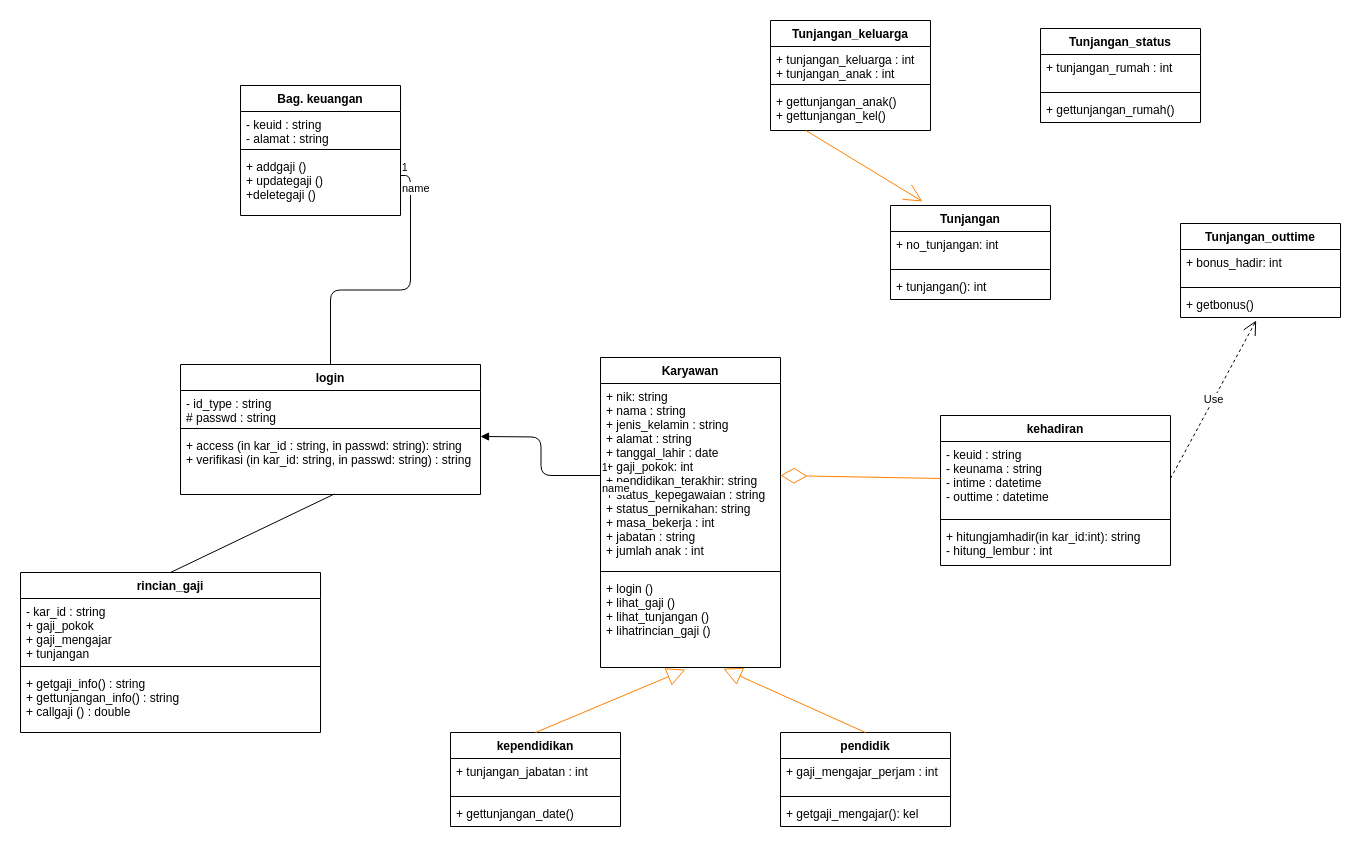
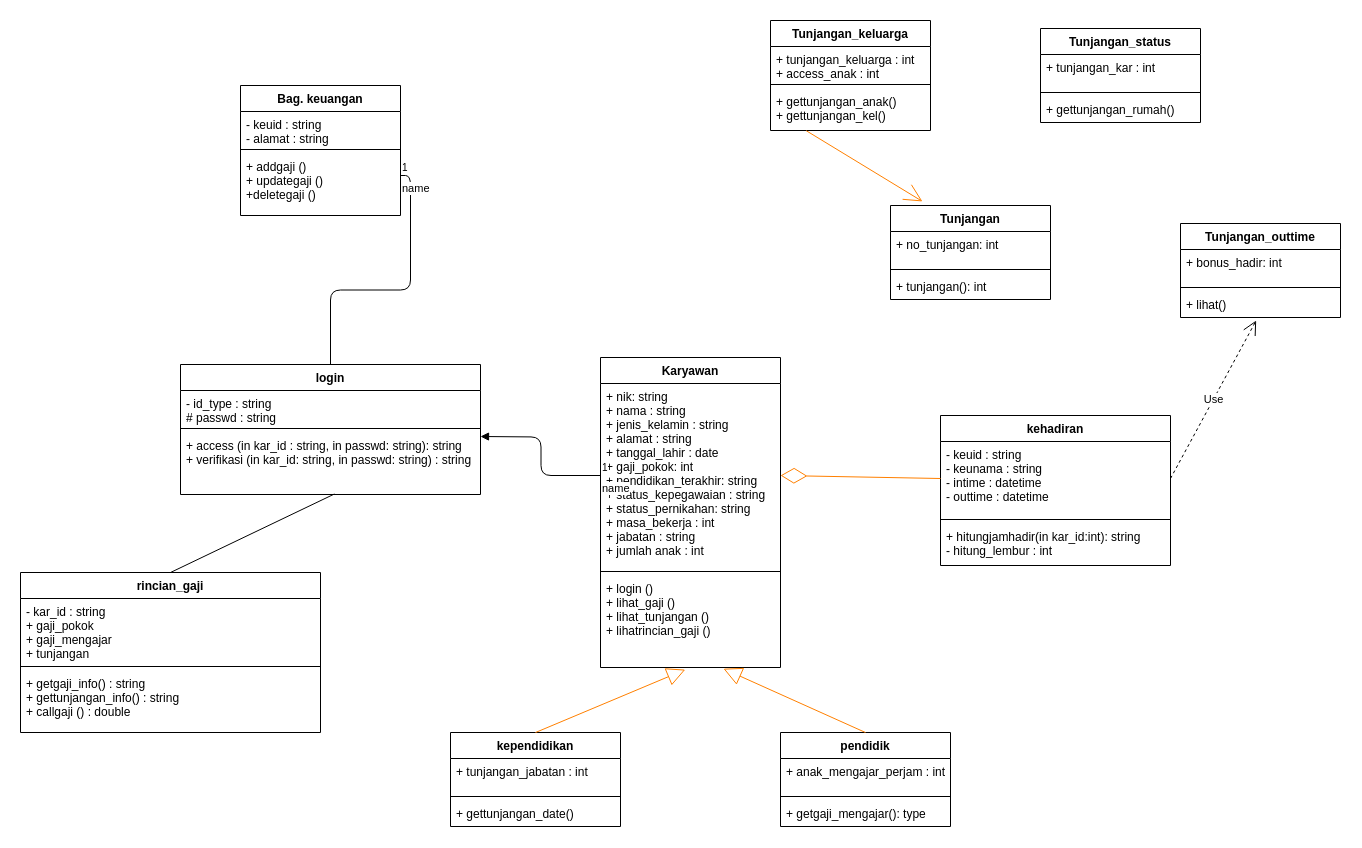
node "+ tunjangan_keluarga : int + tunjangan_anak : int": label "+ tunjangan_keluarga : int + tunjangan_anak : int" -> "+ tunjangan_keluarga : int + access_anak : int"
node "+ tunjangan_rumah : int": label "+ tunjangan_rumah : int" -> "+ tunjangan_kar : int"
node "+ getbonus()": label "+ getbonus()" -> "+ lihat()"
node "+ gaji_mengajar_perjam : int": label "+ gaji_mengajar_perjam : int" -> "+ anak_mengajar_perjam : int"
node "+ getgaji_mengajar(): kel": label "+ getgaji_mengajar(): kel" -> "+ getgaji_mengajar(): type"
